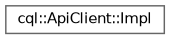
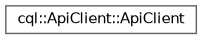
node "cql::ApiClient::Impl": label "cql::ApiClient::Impl" -> "cql::ApiClient::ApiClient"
